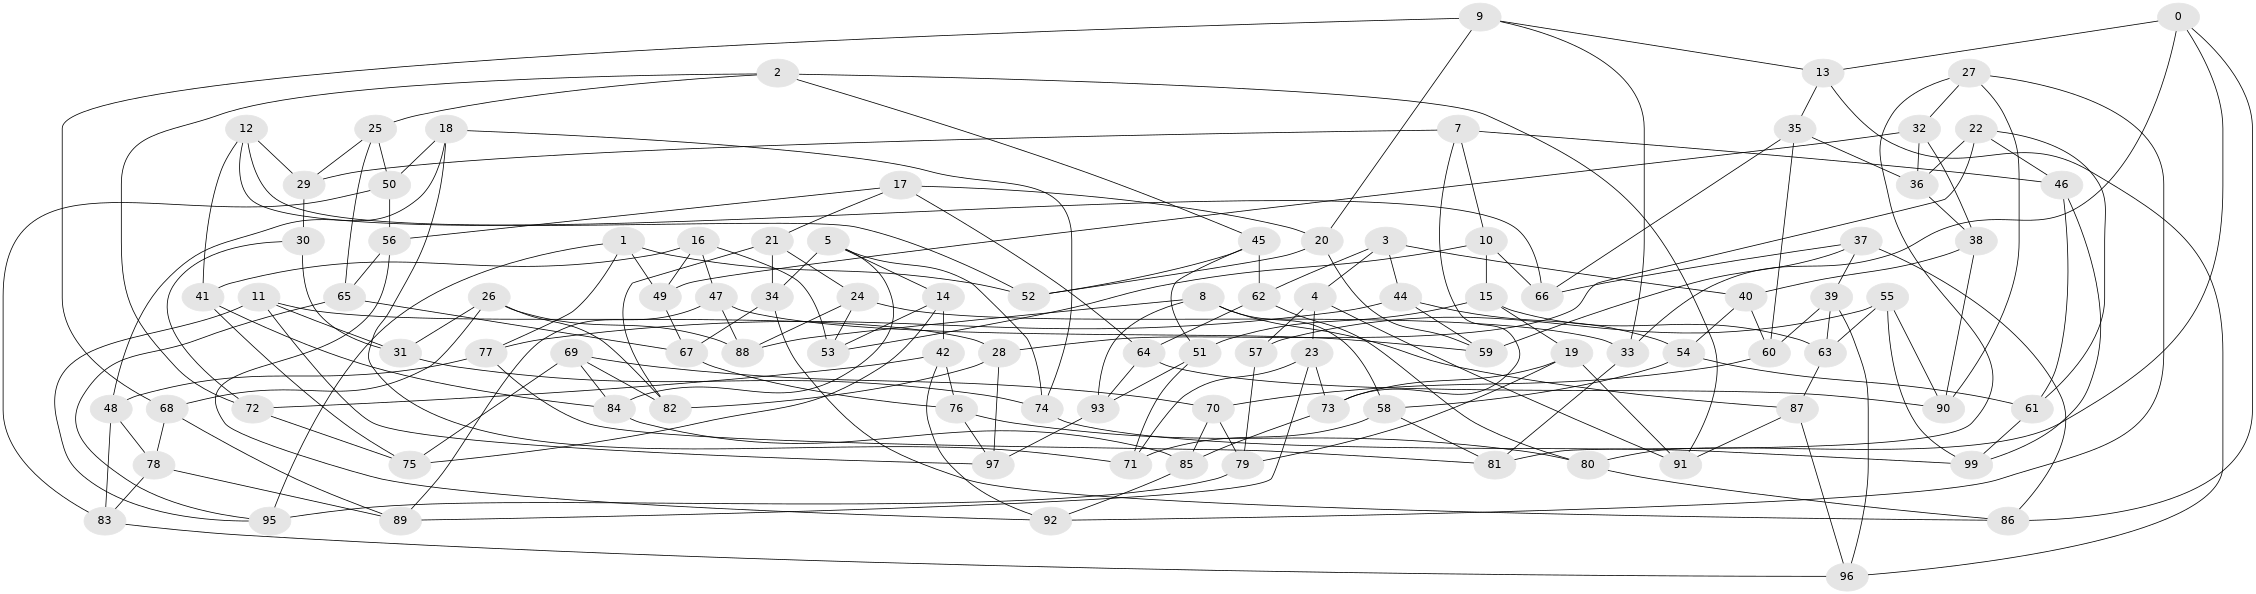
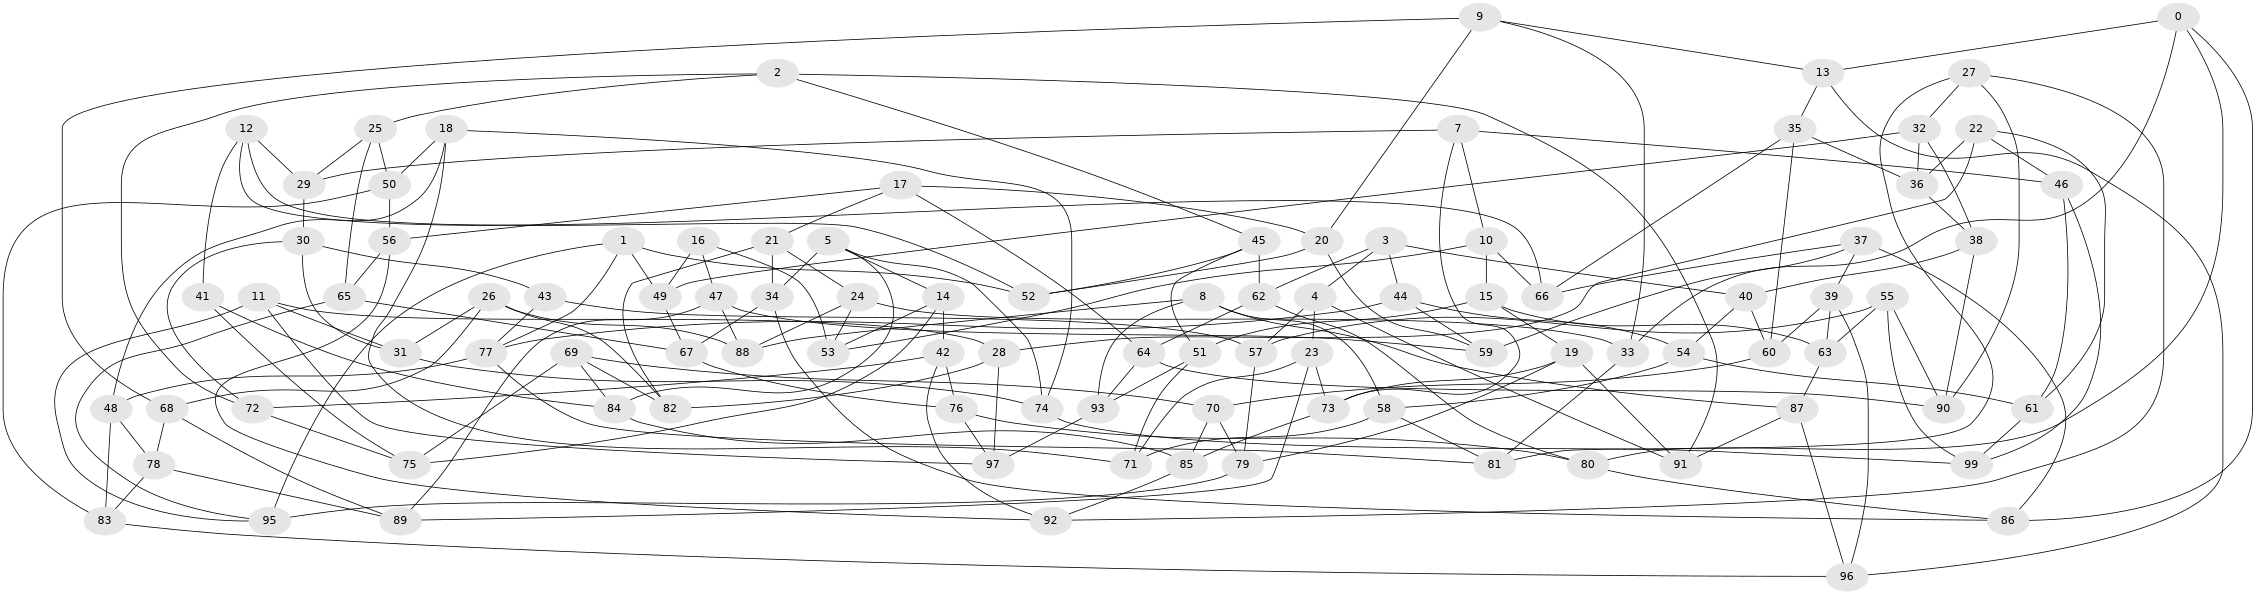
edge "16" -- "41": removed
node "43": added
